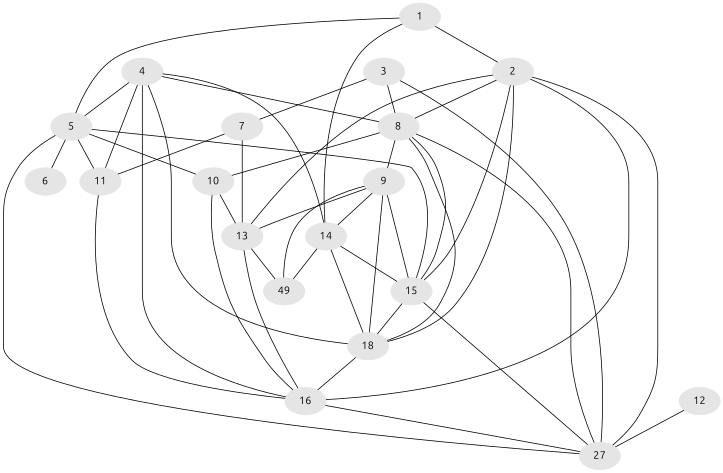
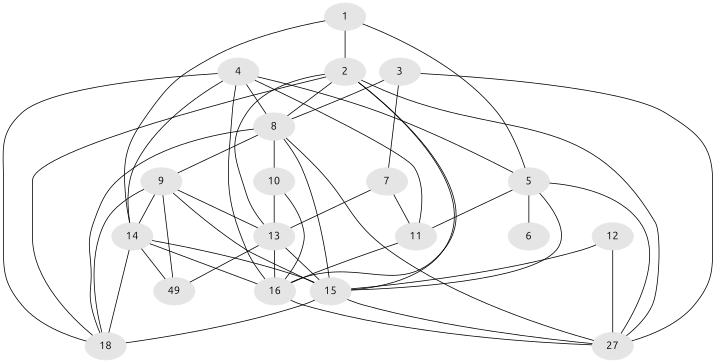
edge "5" -- "10": removed
edge "13" -- "15": added
edge "12" -- "15": added
edge "18" -- "16": now "14" -- "16"
